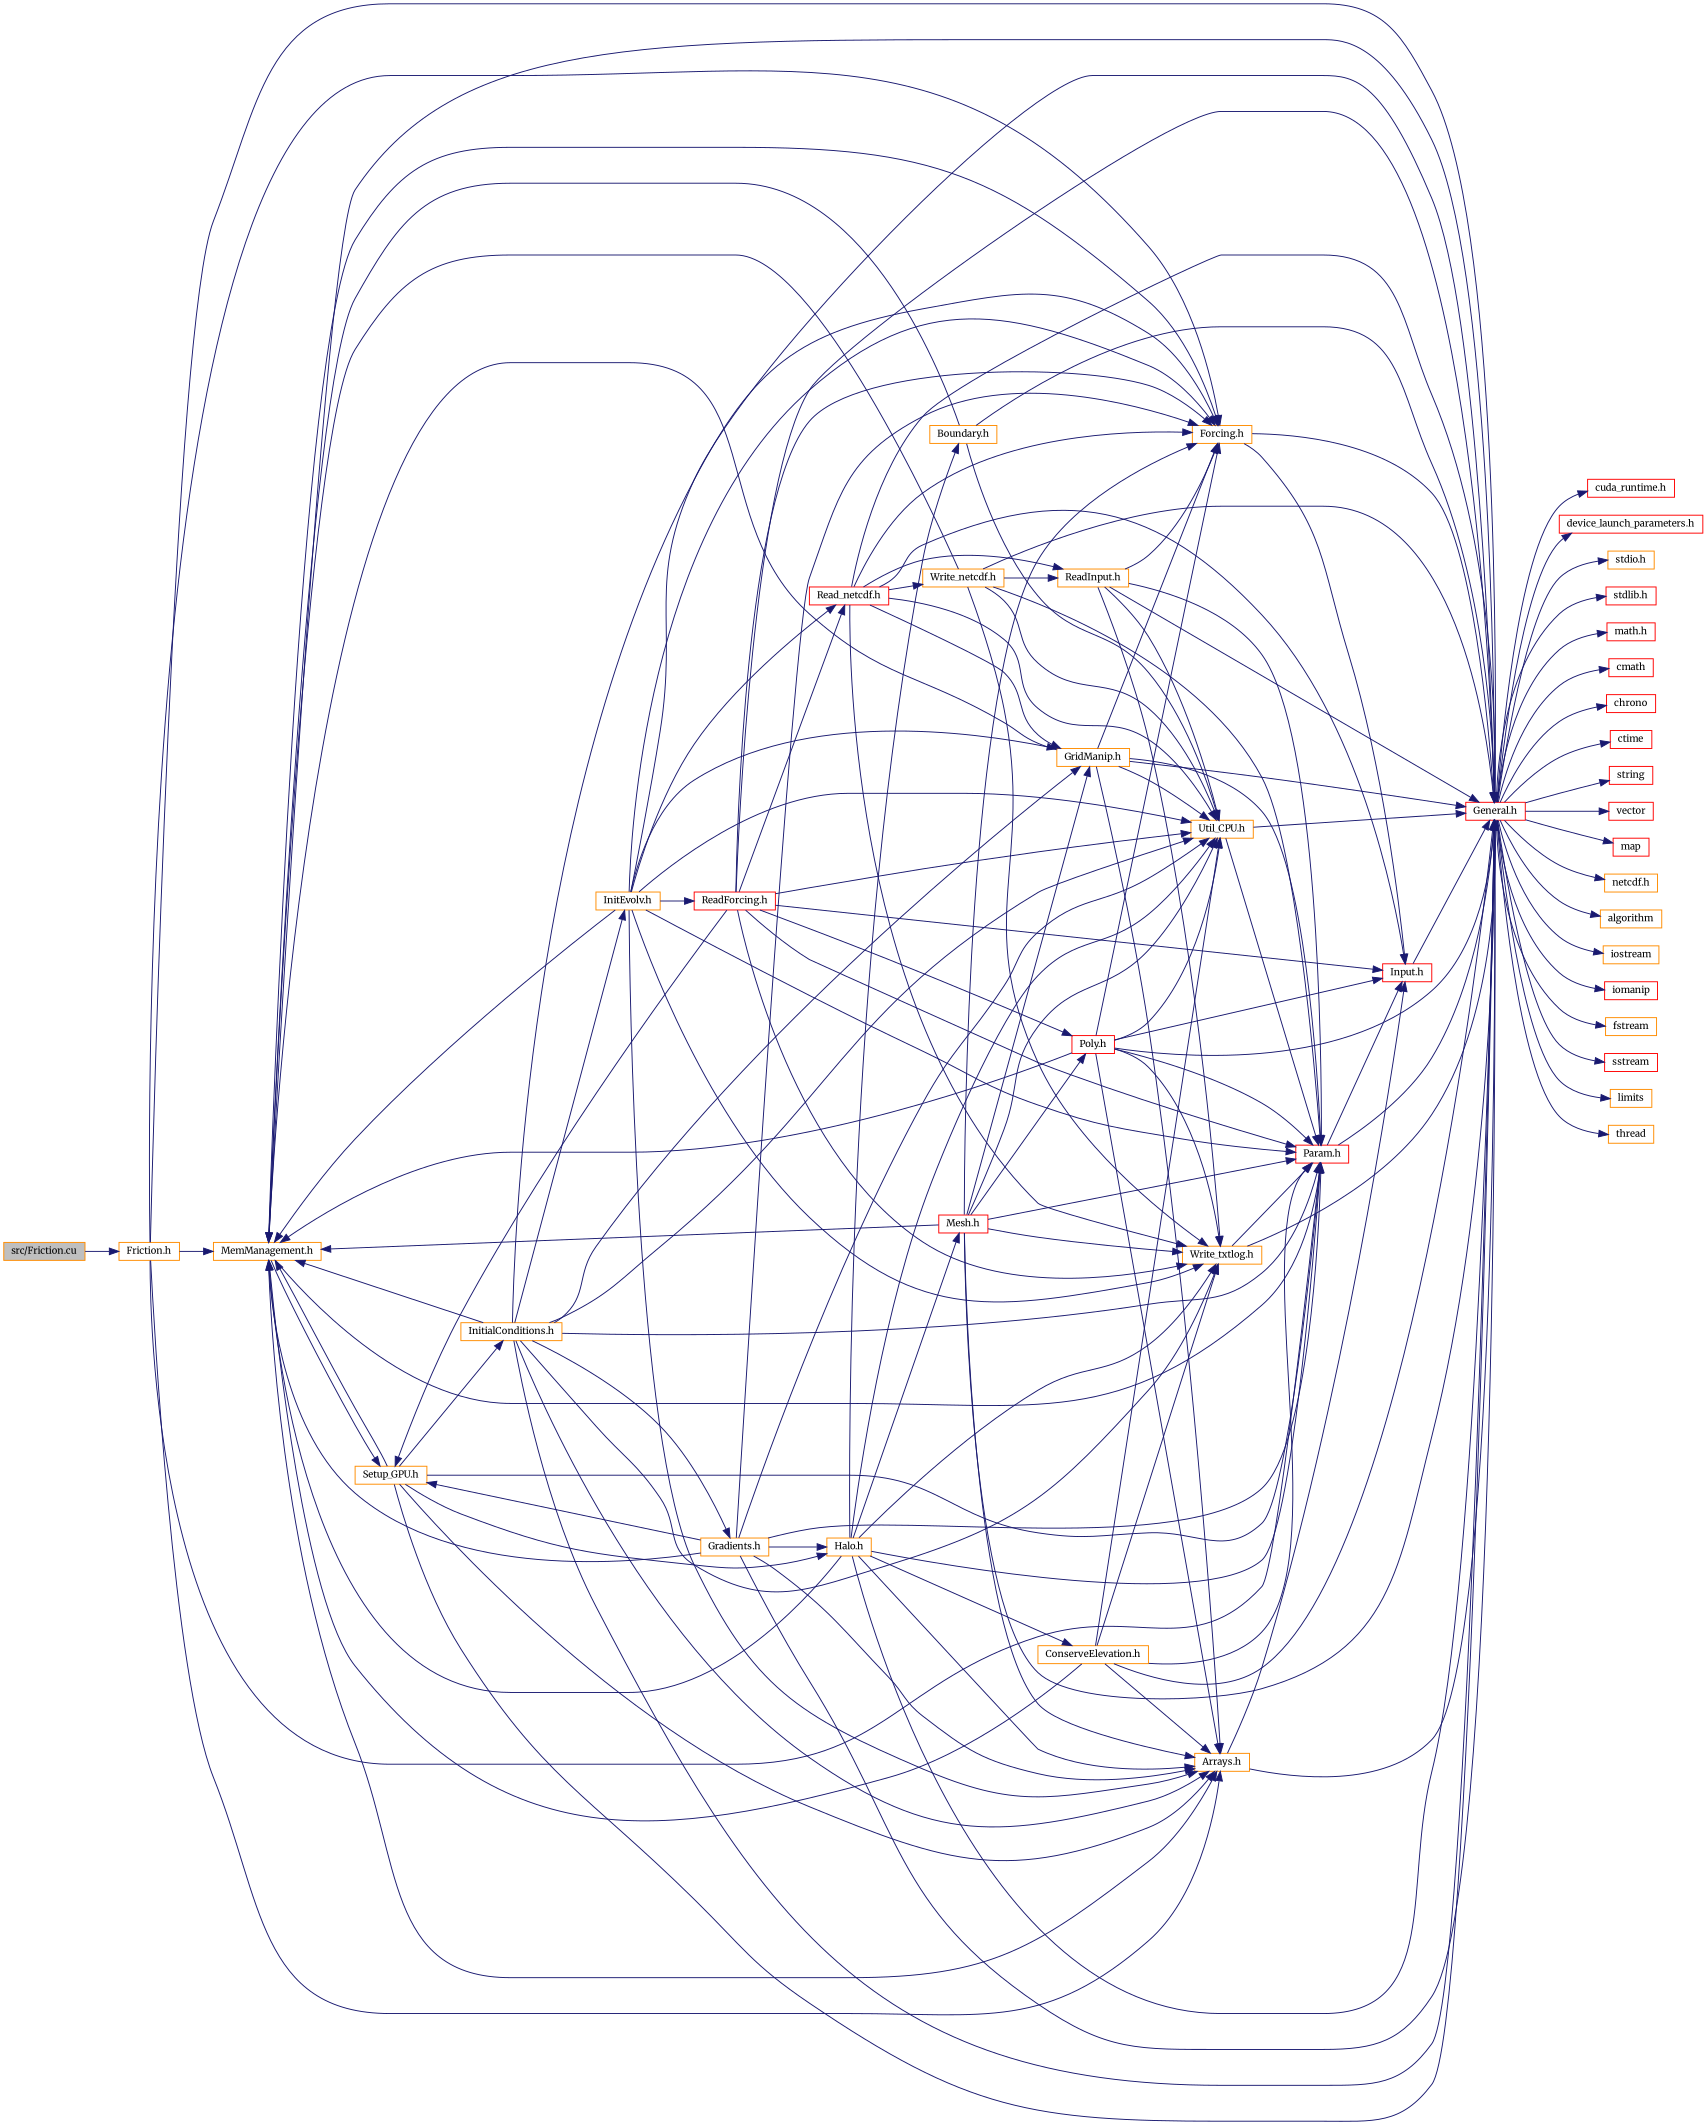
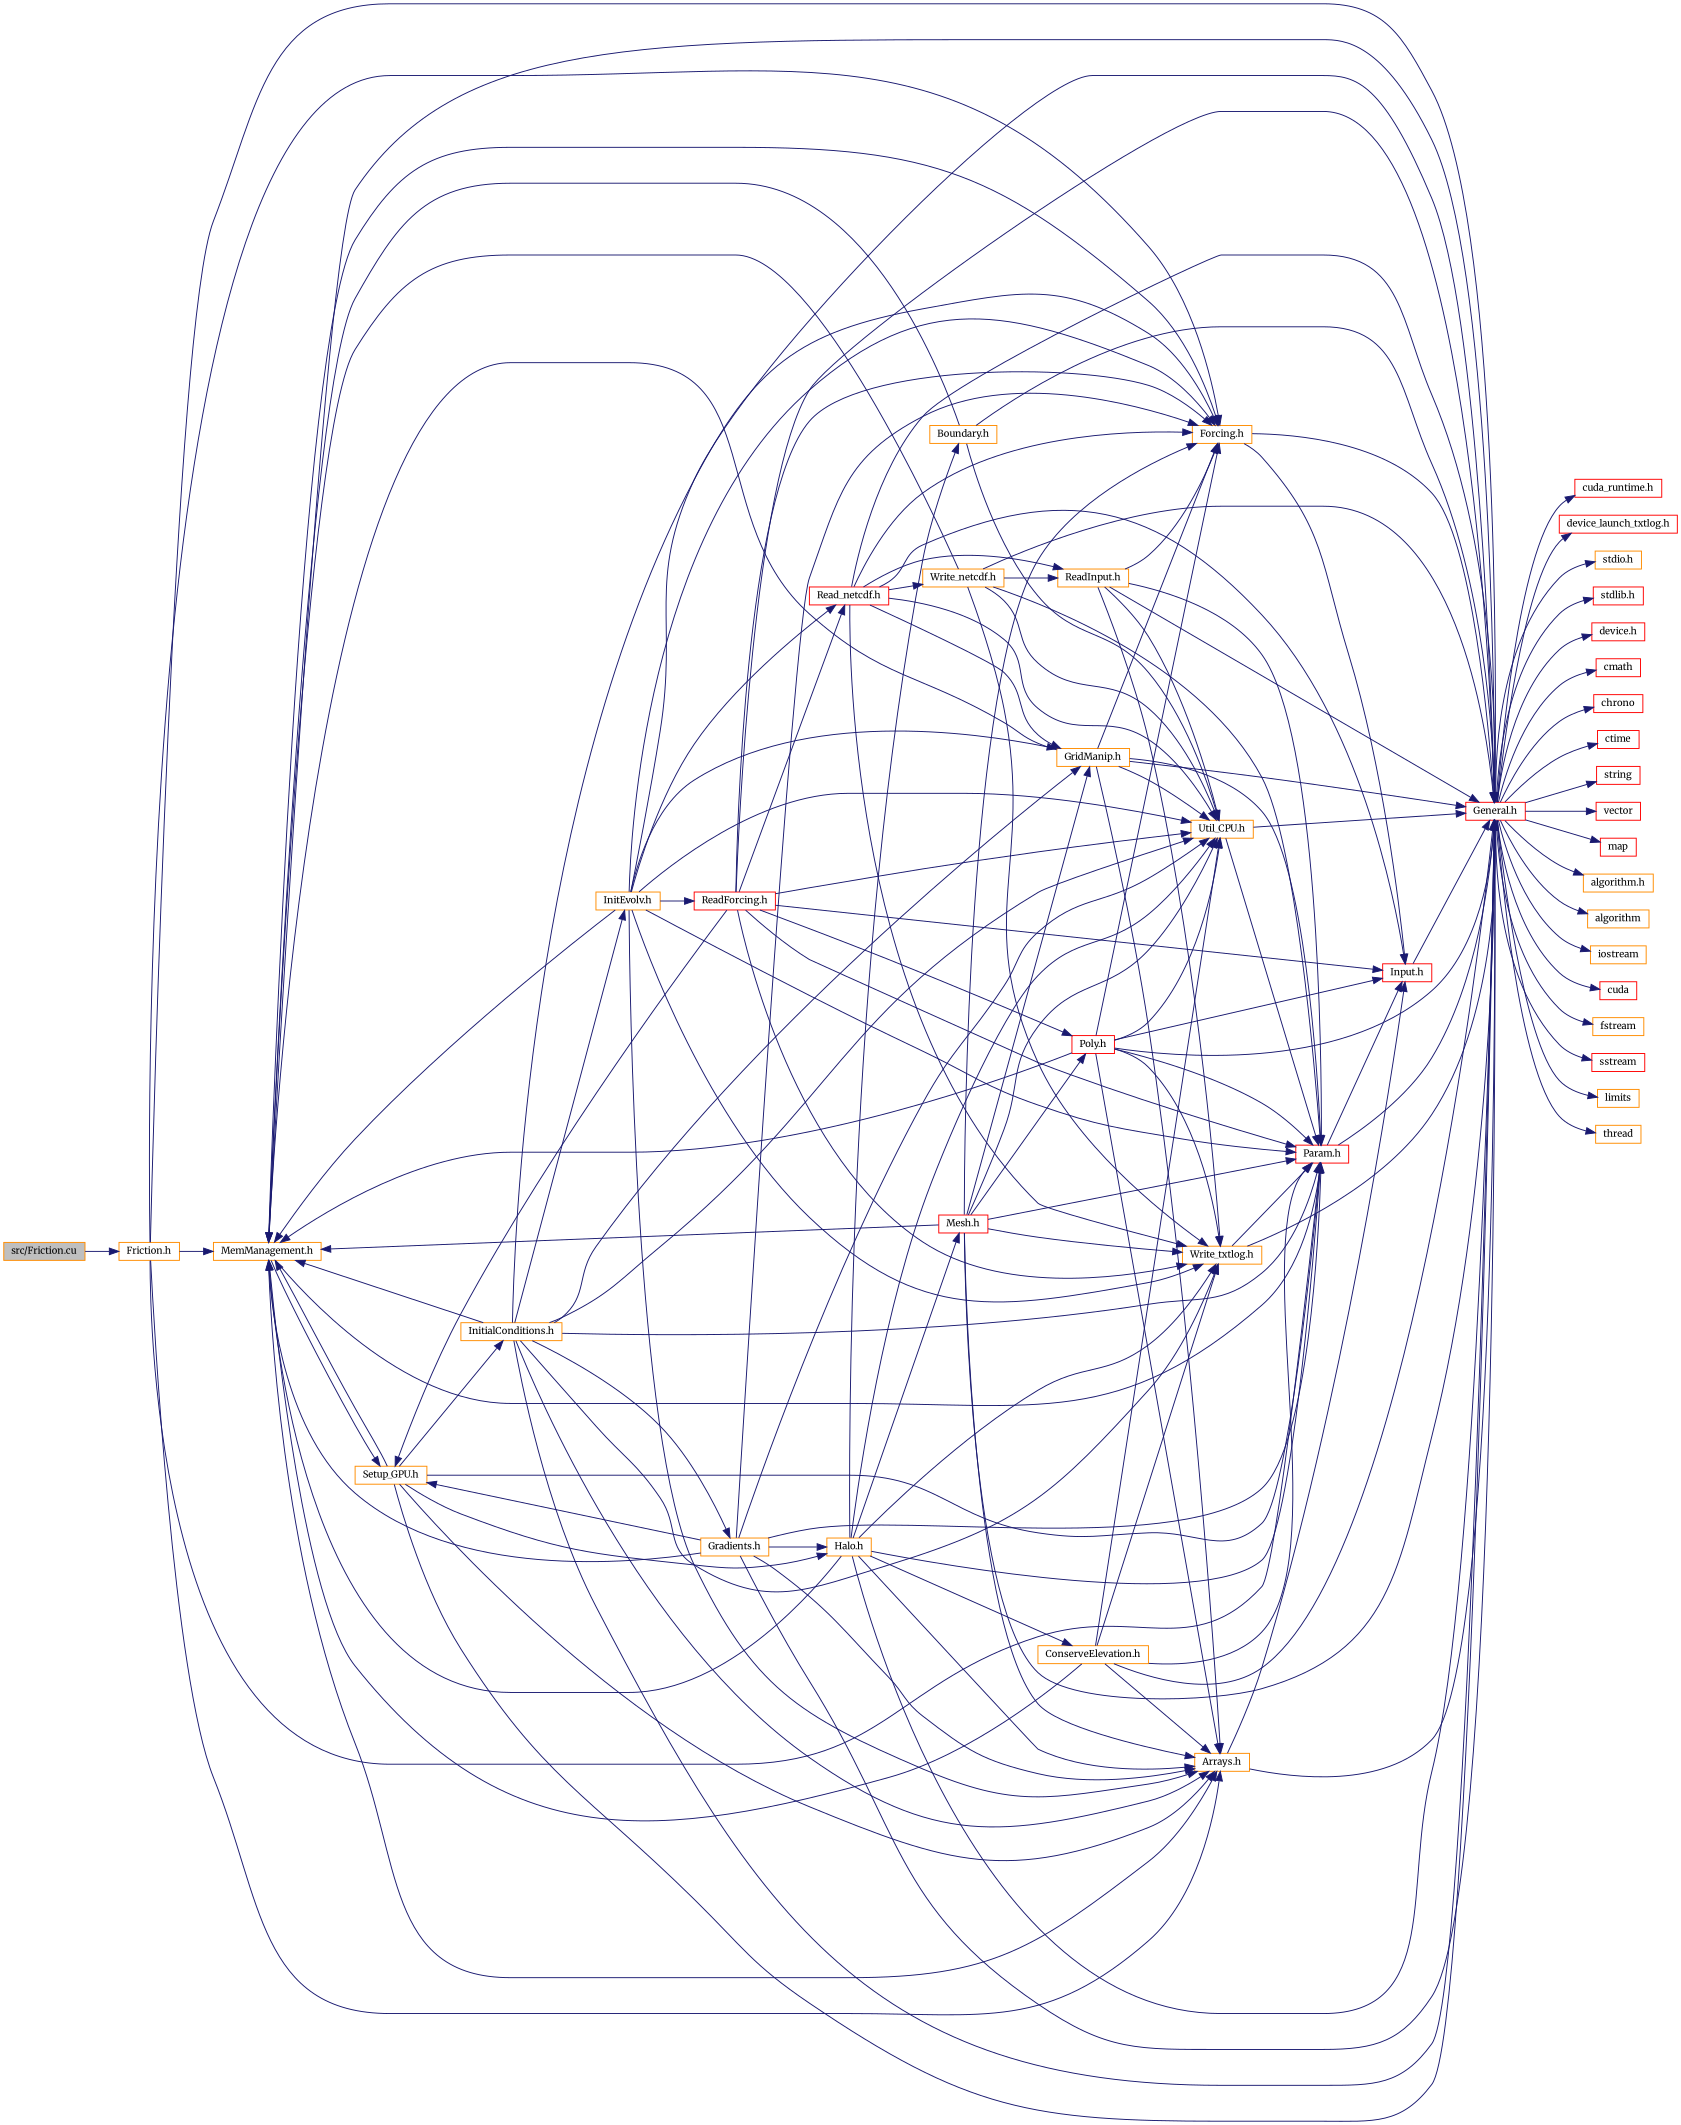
node "device_launch_parameters.h": label "device_launch_parameters.h" -> "device_launch_txtlog.h"
node "math.h": label "math.h" -> "device.h"
node "netcdf.h": label "netcdf.h" -> "algorithm.h"
node "iomanip": label "iomanip" -> "cuda"
